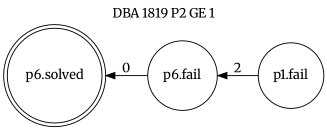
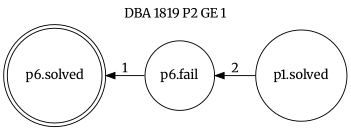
edge "p6.fail" -> "p6.solved": label "0" -> "1"
node "p1.fail": label "p1.fail" -> "p1.solved"
